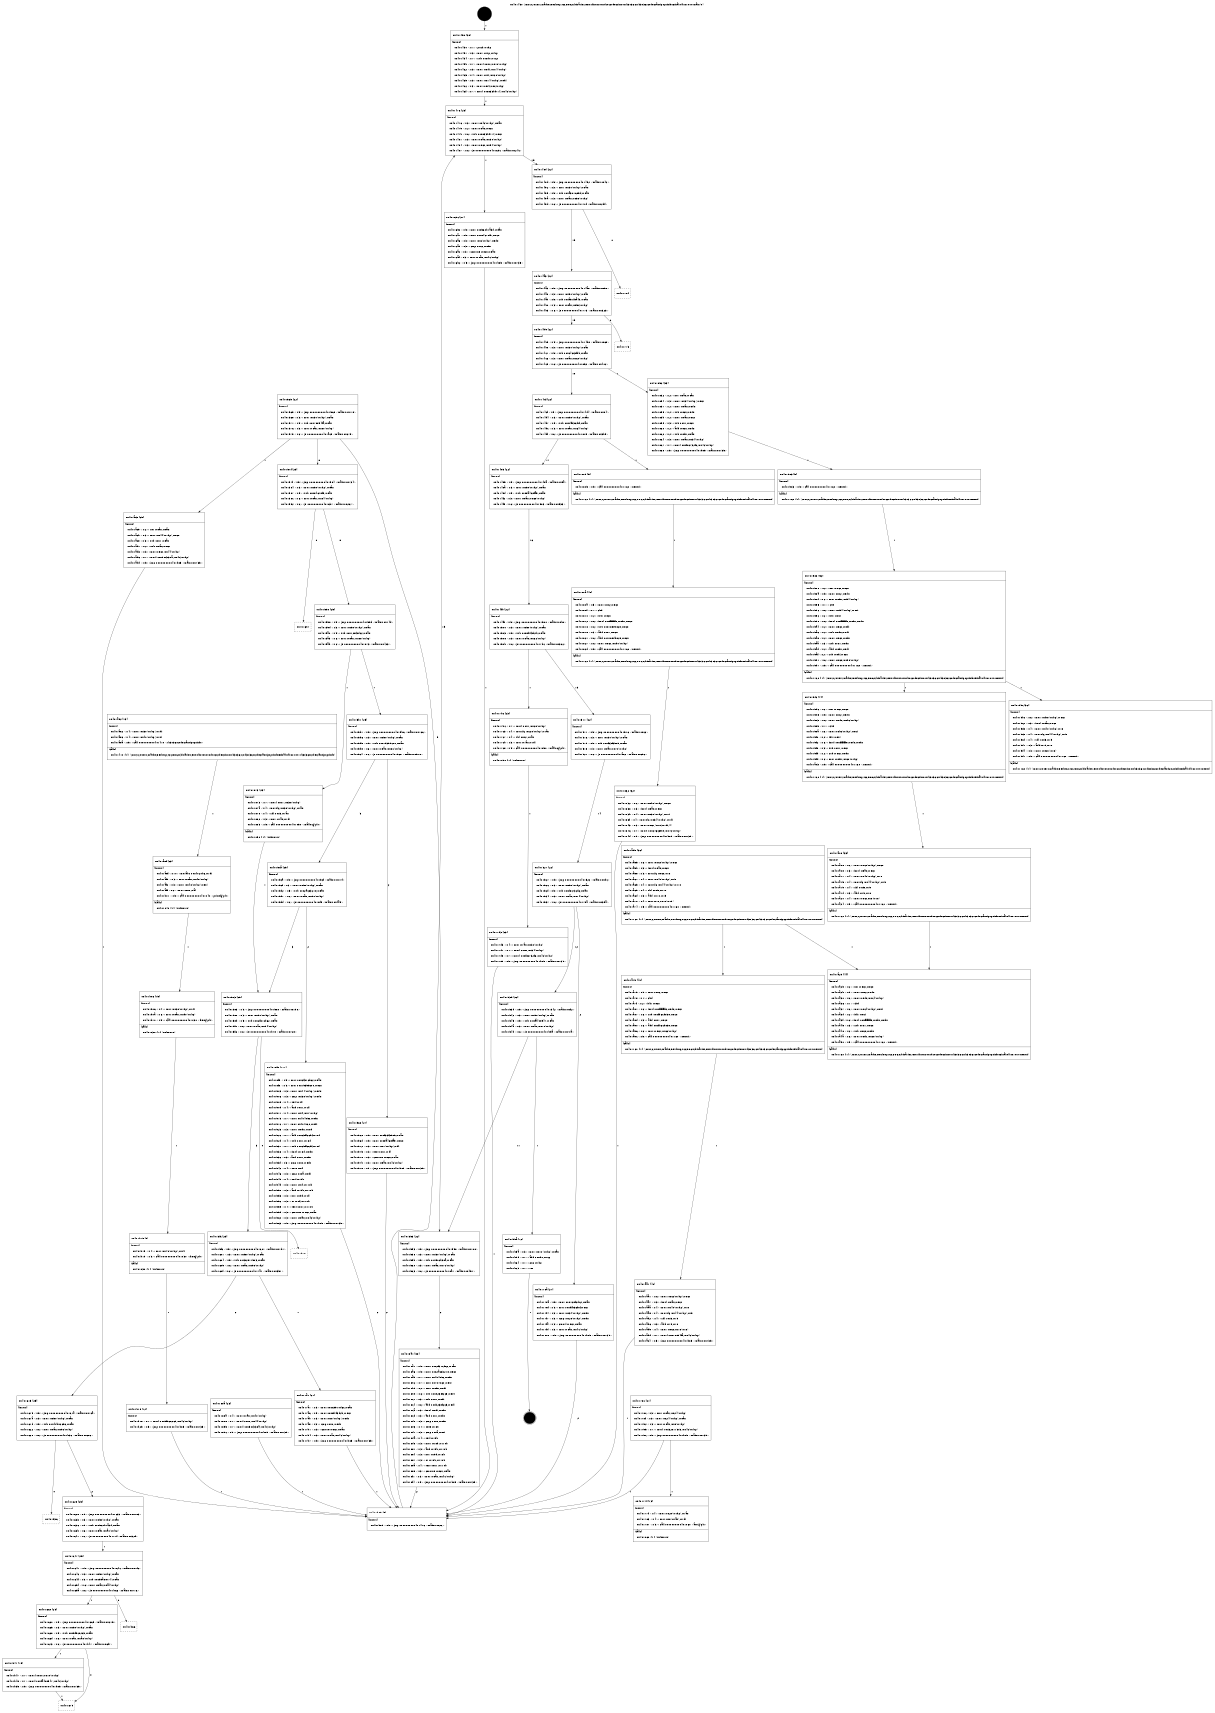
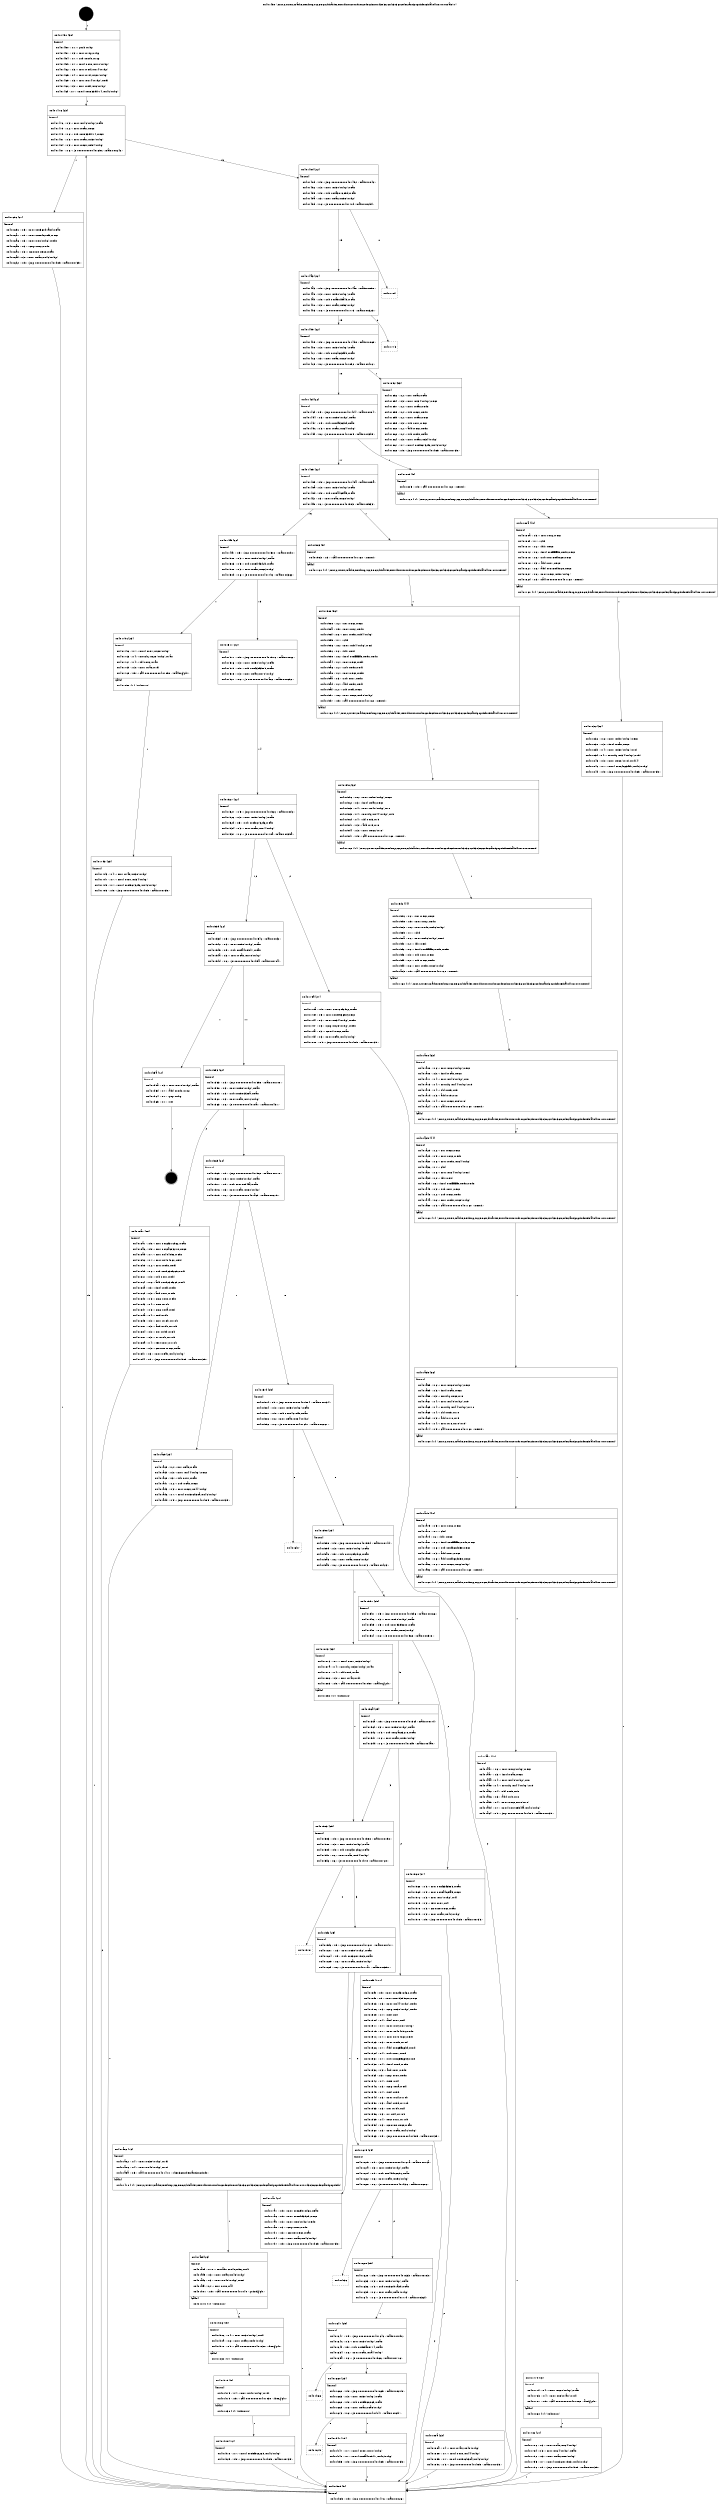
edge "0x401852 [33]" -> "0x401983 [5]": now "0x4014e5 [22]" -> "0x401983 [5]"
edge "0x401988 [52]" -> "0x4019dc [44]": now "0x4019bc [32]" -> "0x4019dc [44]"
edge "0x401569 [22]" -> "0x401553 [22]": reversed
edge "0x401a55 [36]" -> "0x401a29 [44]": reversed
edge "0x40178c [21]" -> "0x40177f [13]": reversed
edge "0x401b47 [19]" -> "0x401679": now "0x401b47 [19]" -> "0x401b85 [5]"
